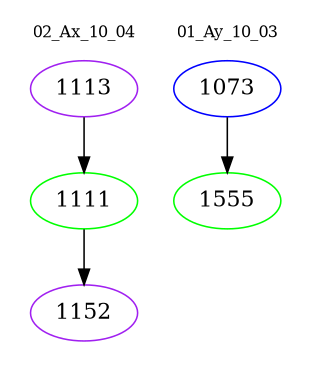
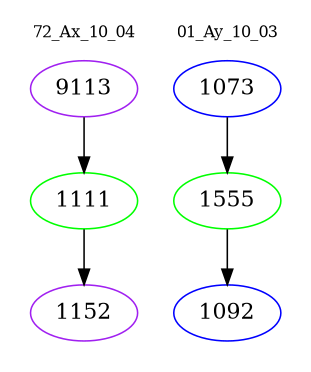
cluster "02_Ax_10_04": label "02_Ax_10_04" -> "72_Ax_10_04"
node "1113": label "1113" -> "9113"
node "1092": added
